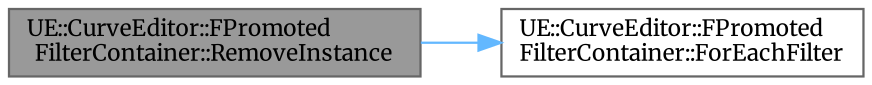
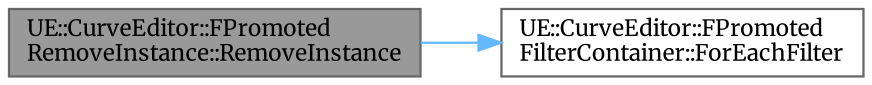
node "UE::CurveEditor::FPromoted FilterContainer::RemoveInstance": label "UE::CurveEditor::FPromoted FilterContainer::RemoveInstance" -> "UE::CurveEditor::FPromoted RemoveInstance::RemoveInstance"
